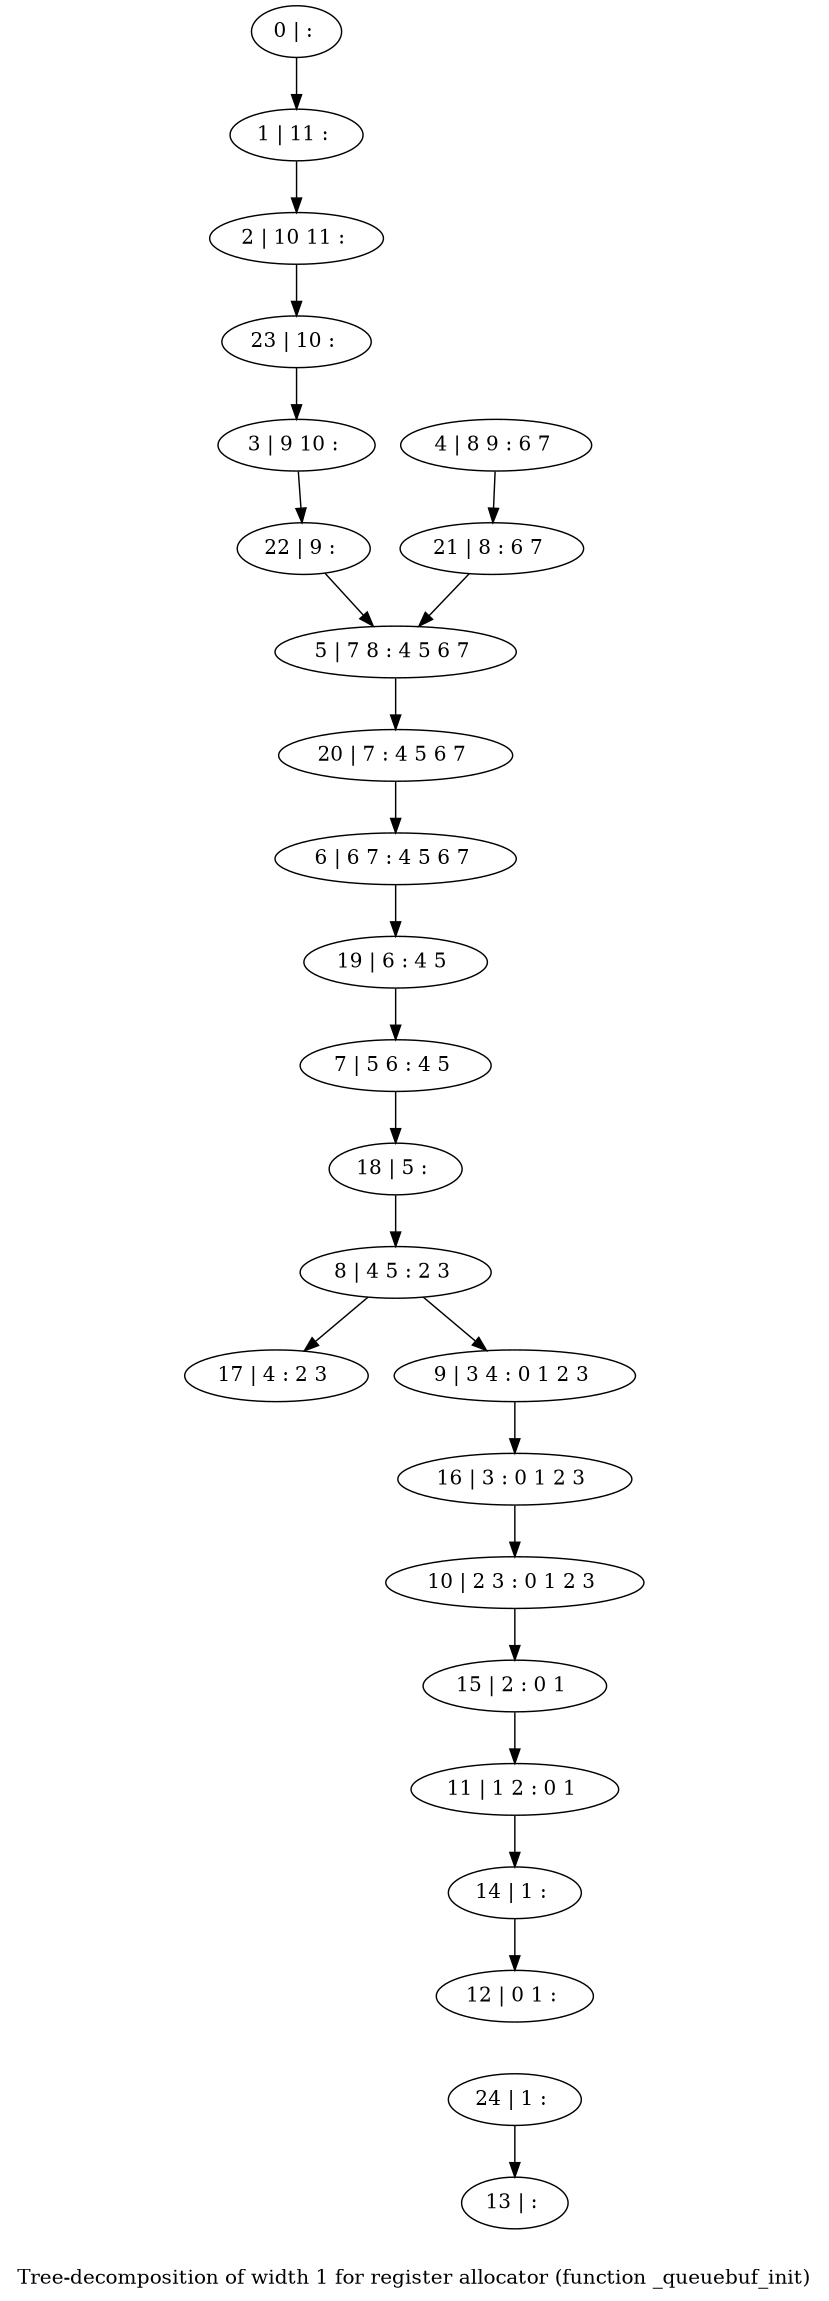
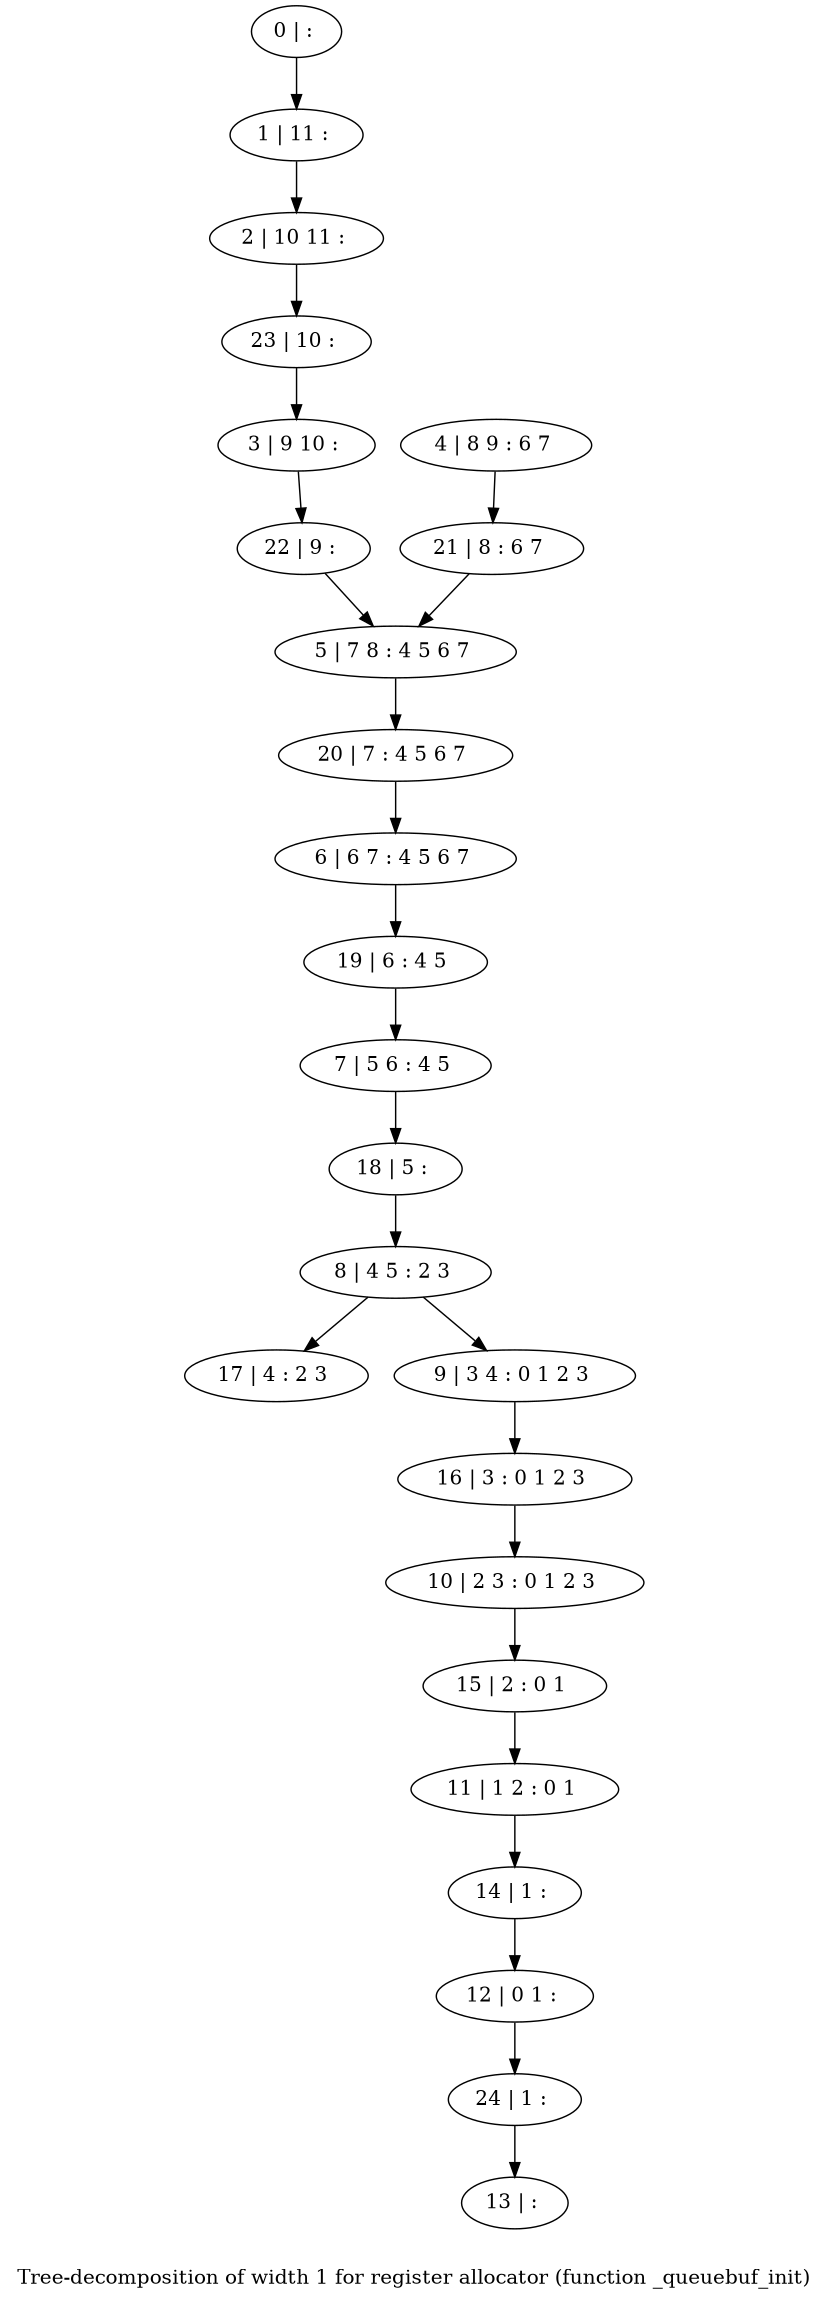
edge "12 | 0 1 :" -> "24 | 1 :": added
